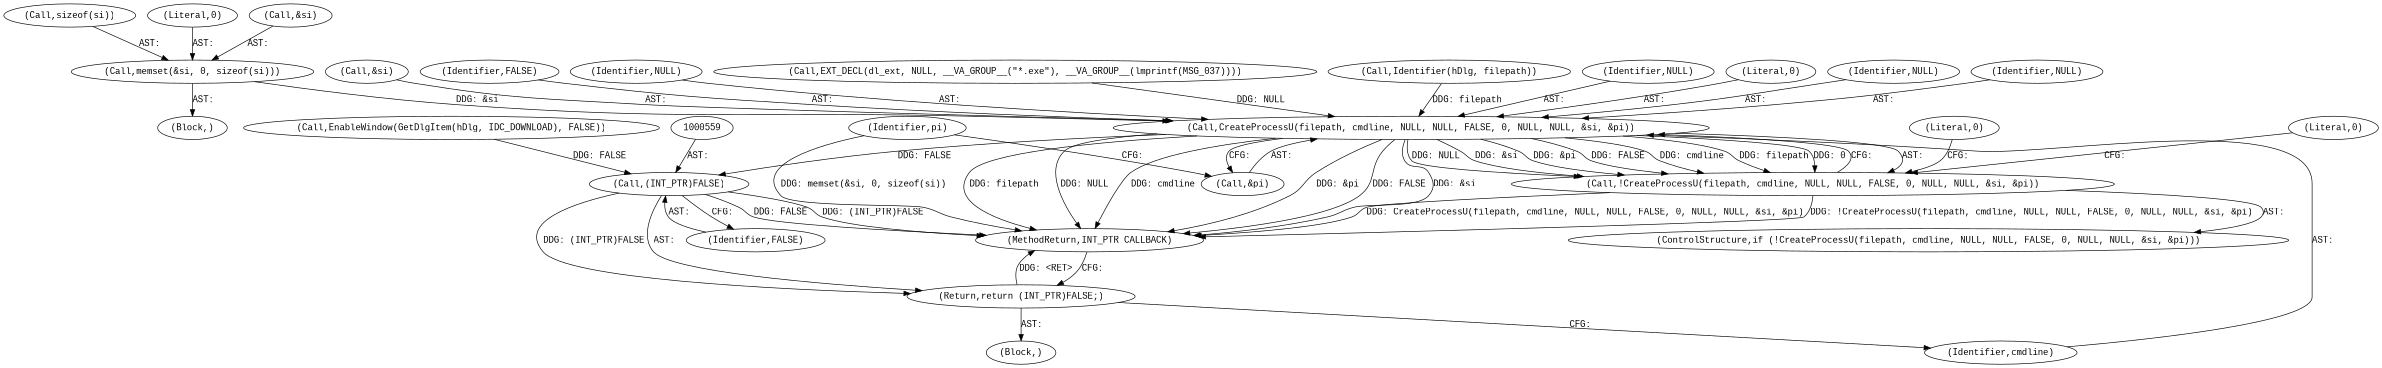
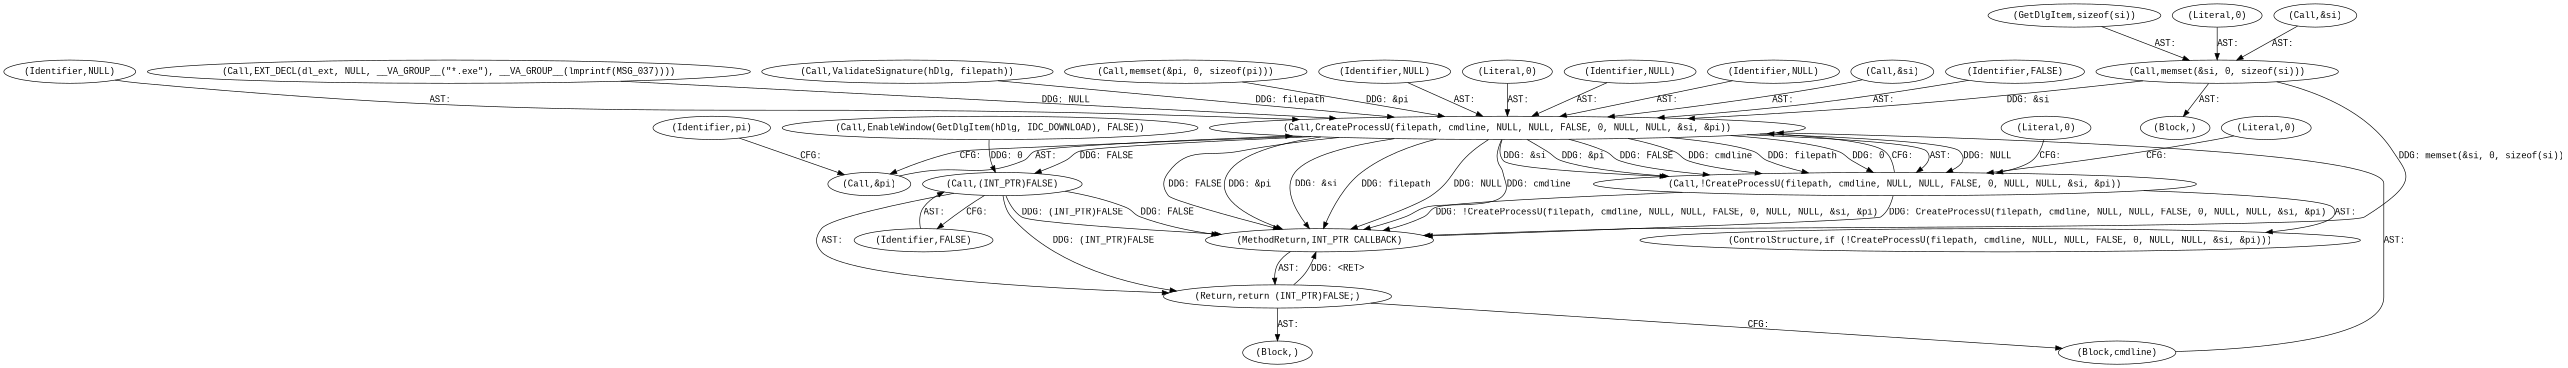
node "(Call,sizeof(si))": label "(Call,sizeof(si))" -> "(GetDlgItem,sizeof(si))"
node "(Call,memset(&pi, 0, sizeof(pi)))": added
node "(Call,Identifier(hDlg, filepath))": label "(Call,Identifier(hDlg, filepath))" -> "(Call,ValidateSignature(hDlg, filepath))"
node "1000559": removed
edge "(Call,EnableWindow(GetDlgItem(hDlg, IDC_DOWNLOAD), FALSE))" -> "(Call,(INT_PTR)FALSE)": label "DDG: FALSE" -> "DDG: 0"
edge "(Identifier,pi)" -> "(MethodReturn,INT_PTR CALLBACK)": now "(Call,memset(&si, 0, sizeof(si)))" -> "(MethodReturn,INT_PTR CALLBACK)"
edge "(MethodReturn,INT_PTR CALLBACK)" -> "(Return,return (INT_PTR)FALSE;)": label "CFG: " -> "AST: "
node "(Identifier,cmdline)": label "(Identifier,cmdline)" -> "(Block,cmdline)"
